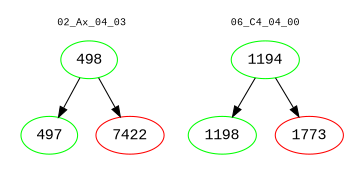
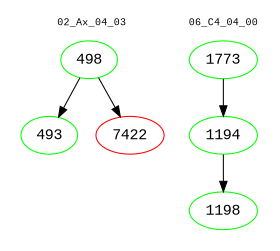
edge "1194" -> "1773": reversed
node "497": label "497" -> "493"
node "1773": color red -> green
